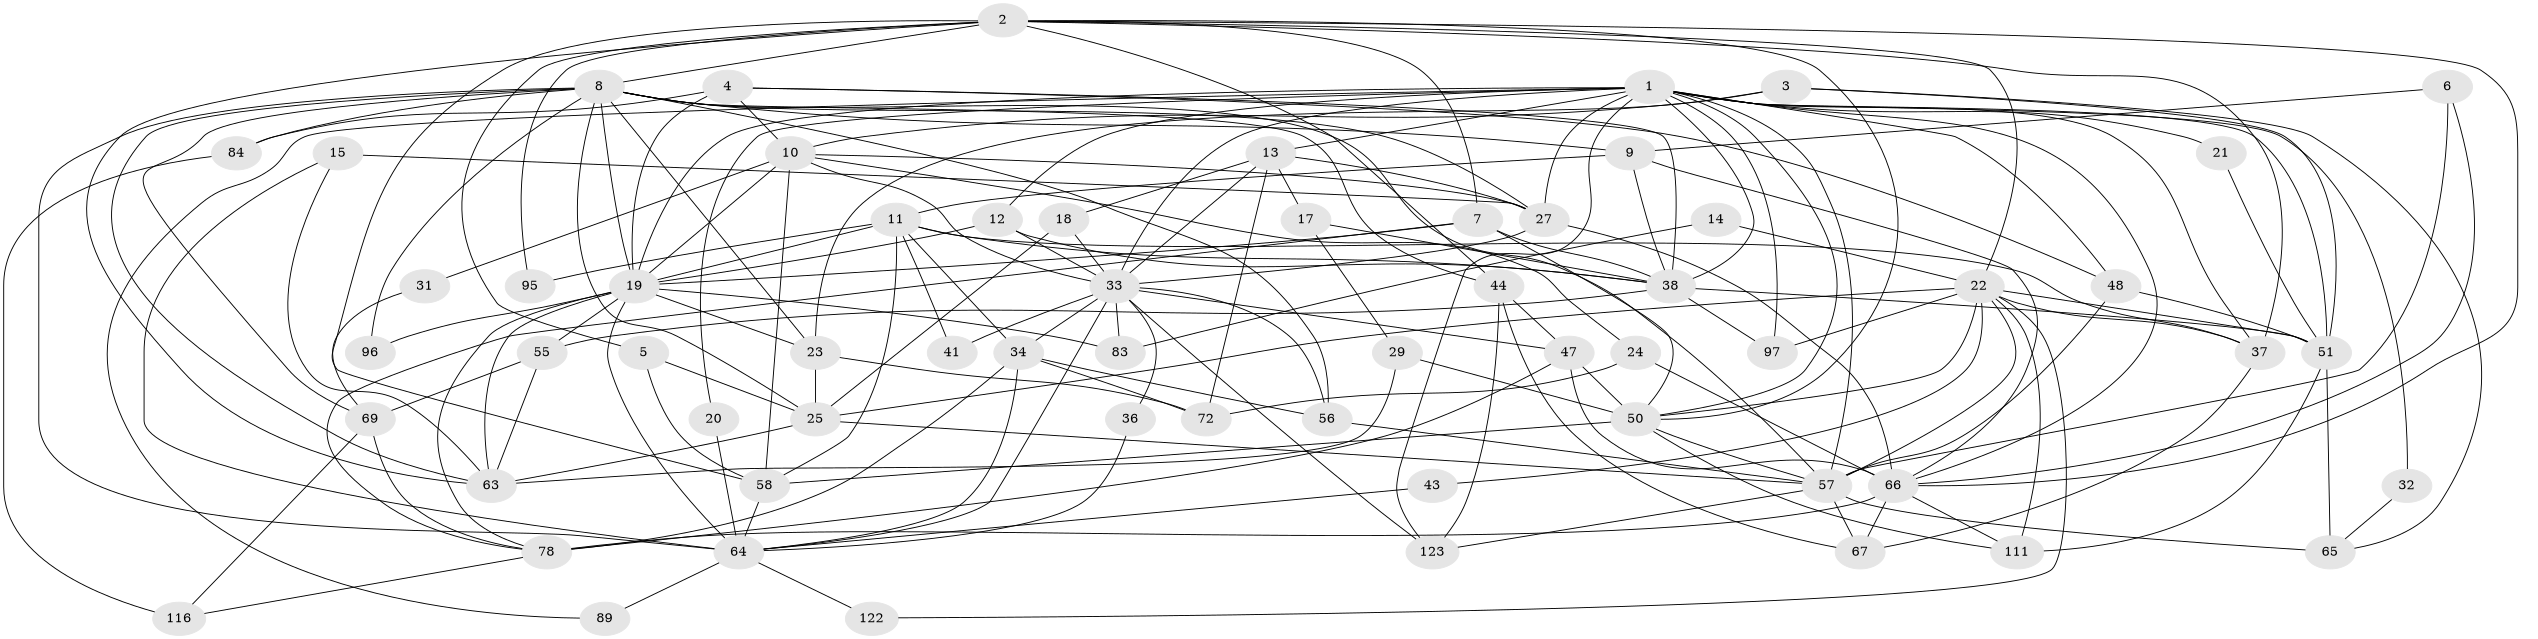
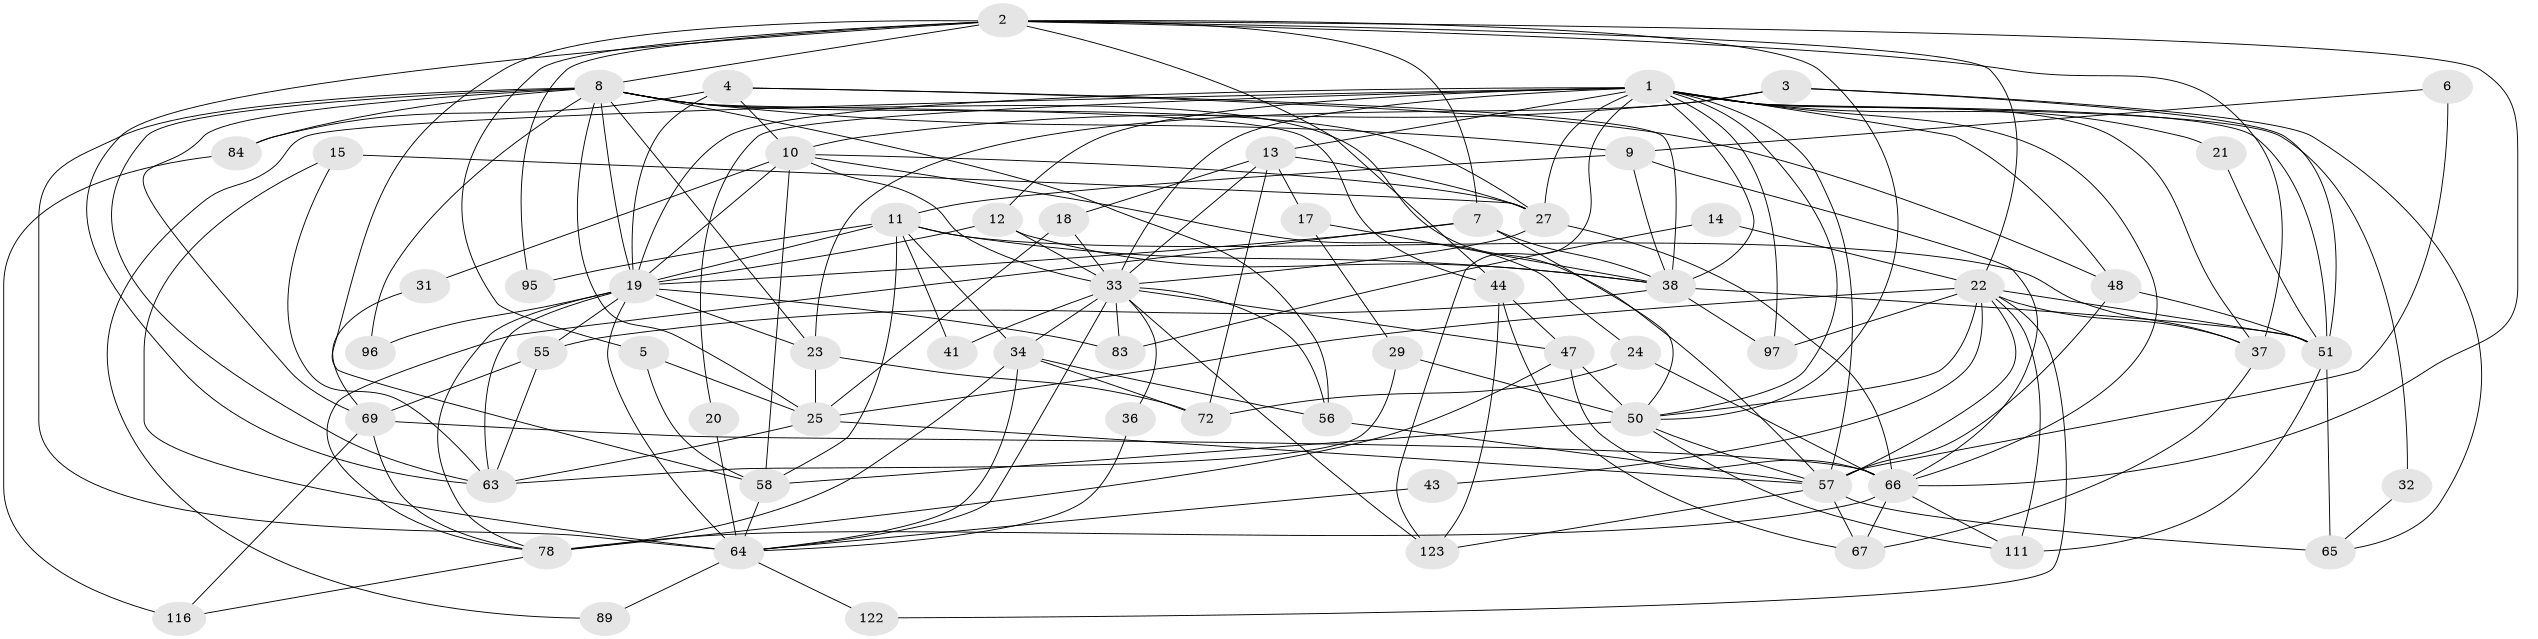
edge "6" -- "66": now "69" -- "66"
